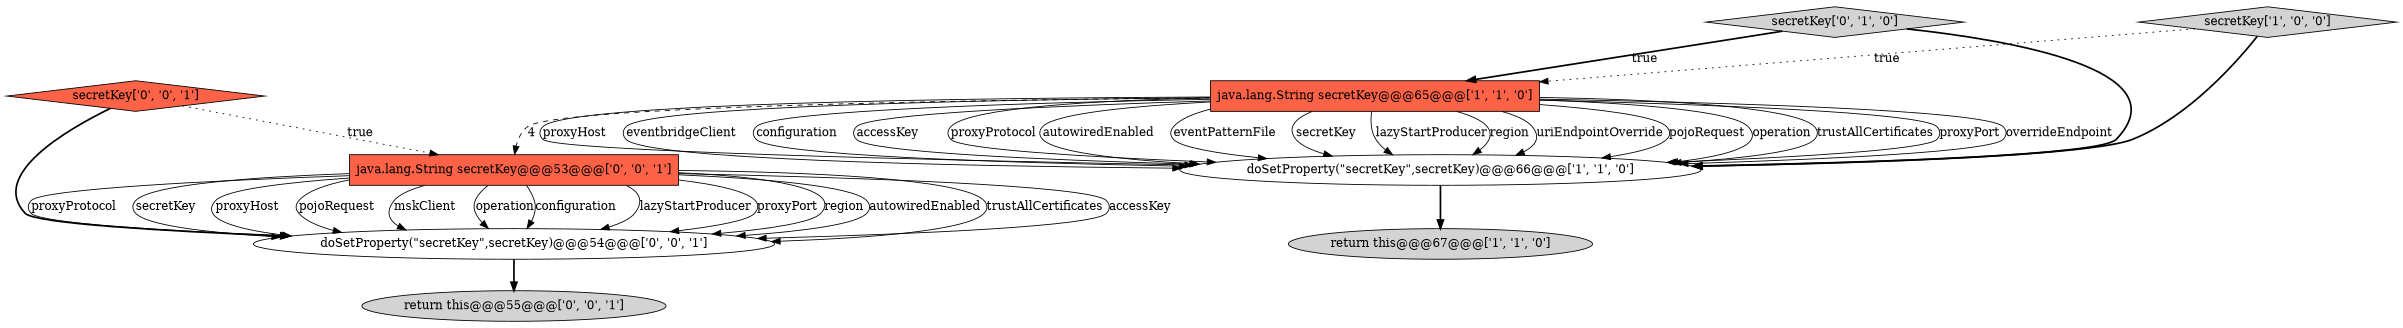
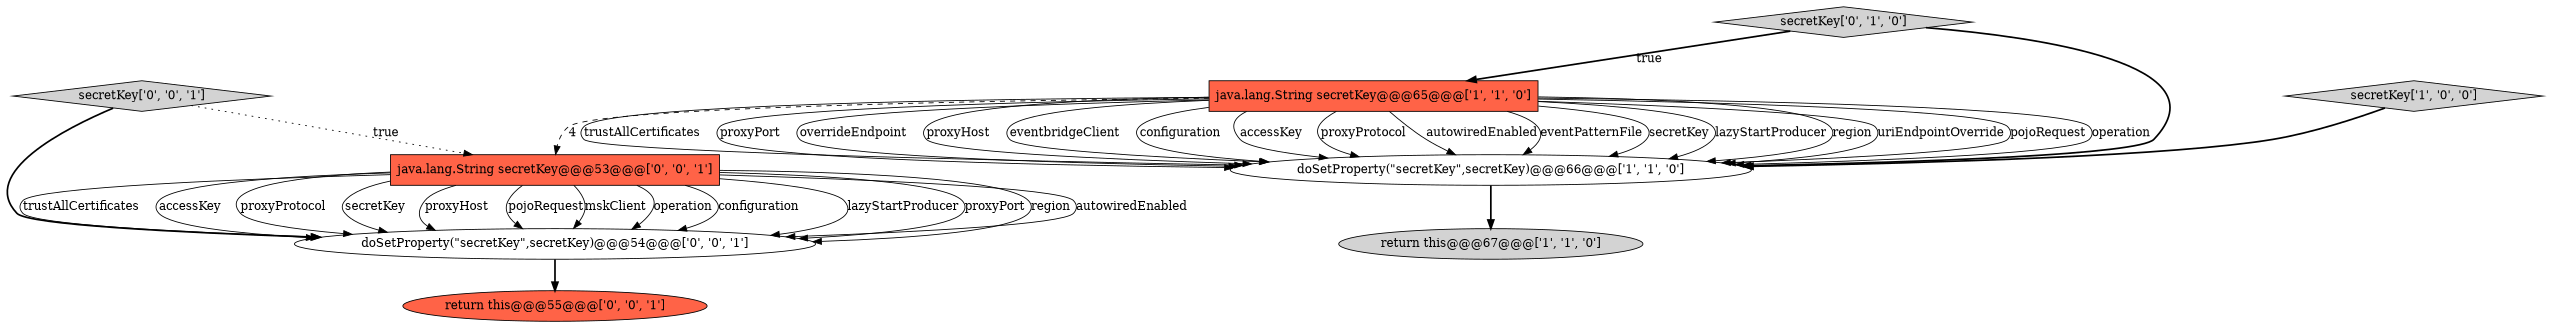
edge "secretKey['1', '0', '0']" -> "java.lang.String secretKey@@@65@@@['1', '1', '0']": removed, label "true"
node "secretKey['0', '0', '1']": fillcolor tomato -> lightgray
node "return this@@@55@@@['0', '0', '1']": fillcolor lightgray -> tomato
